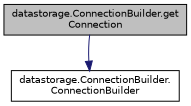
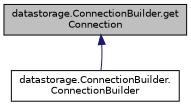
edge "datastorage.ConnectionBuilder.get Connection" -> "datastorage.ConnectionBuilder. ConnectionBuilder": reversed
